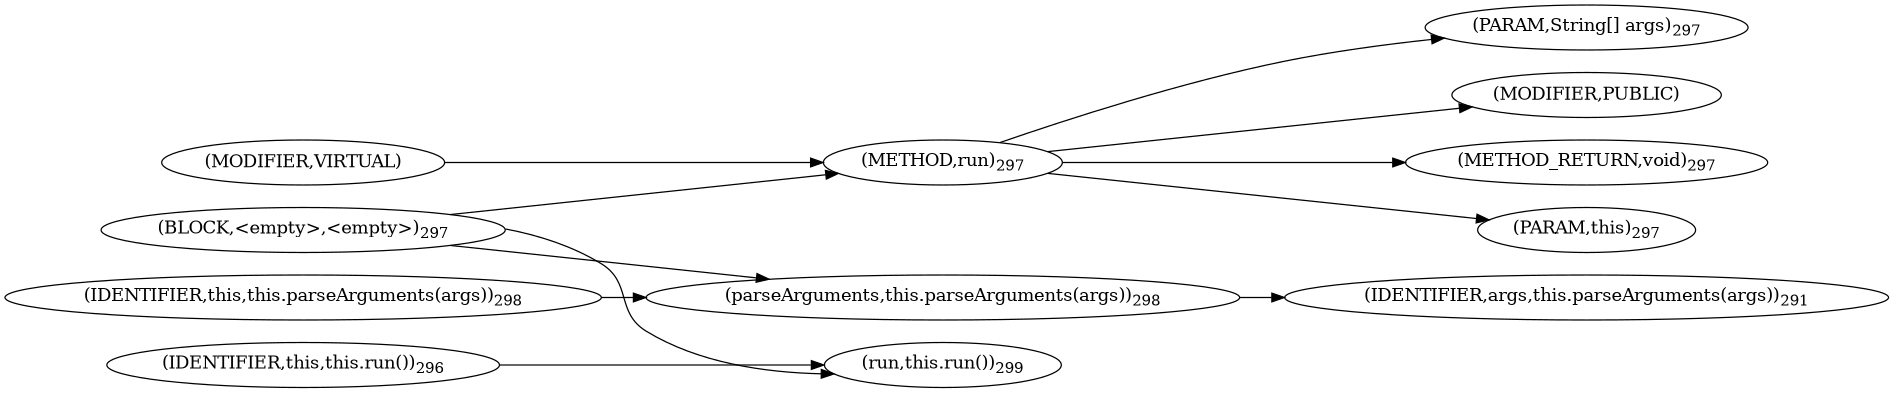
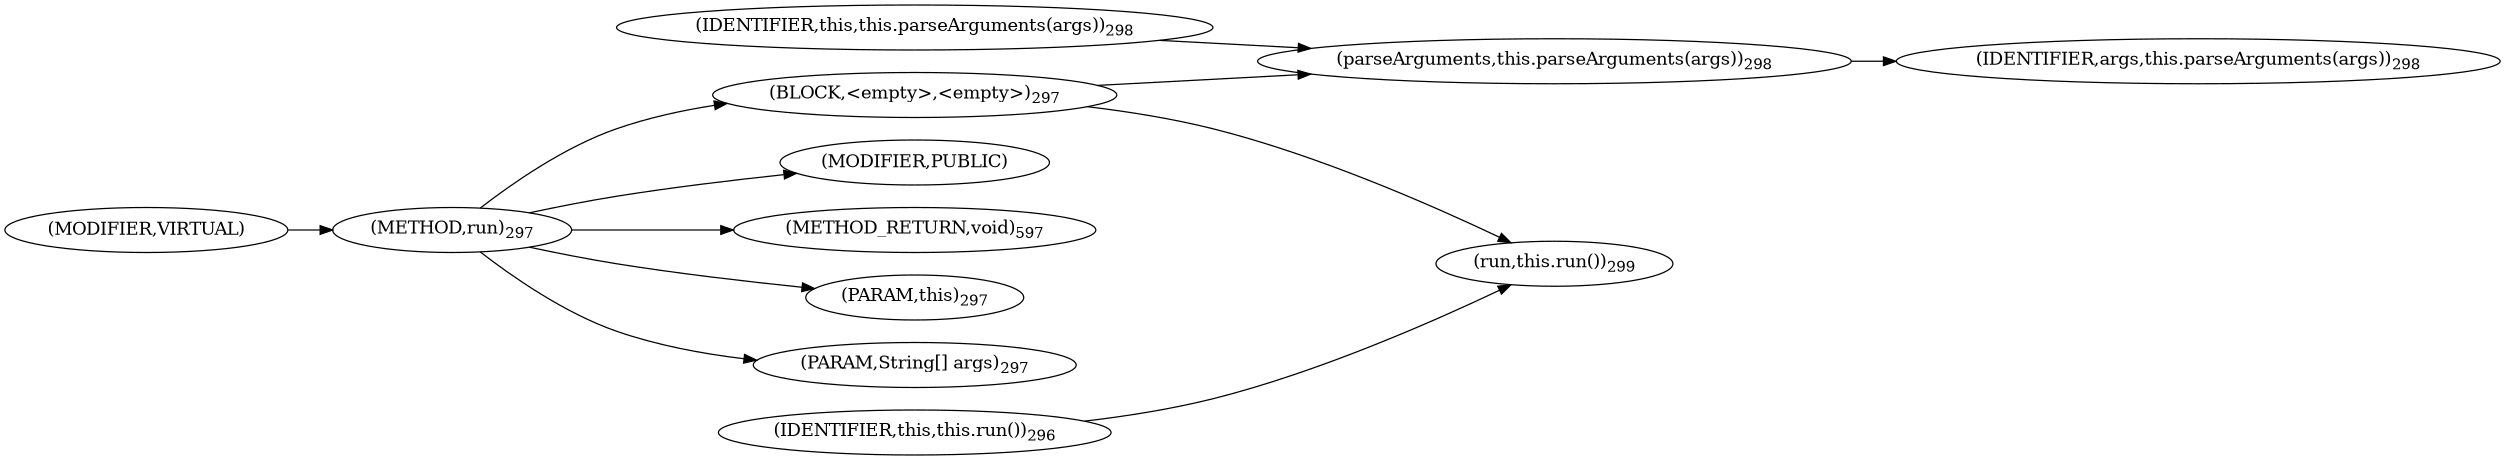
node "(METHOD_RETURN,void)": text "297" -> "597"
edge "(BLOCK,<empty>,<empty>)" -> "(METHOD,run)": reversed
node "(IDENTIFIER,args,this.parseArguments(args))": text "291" -> "298"
